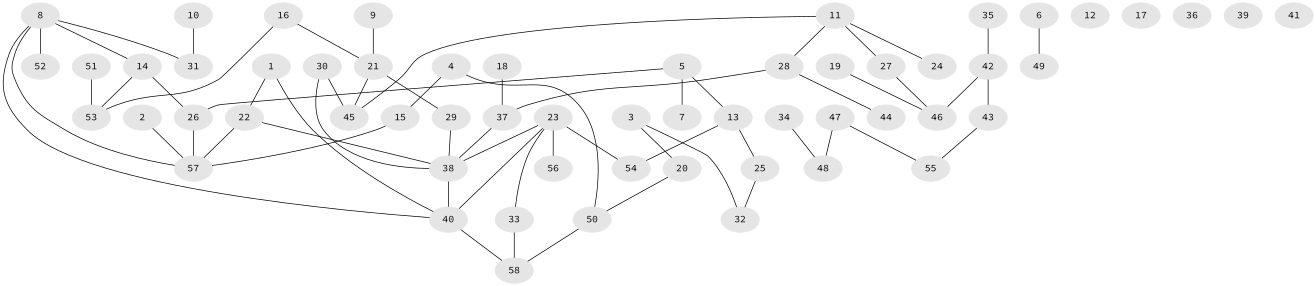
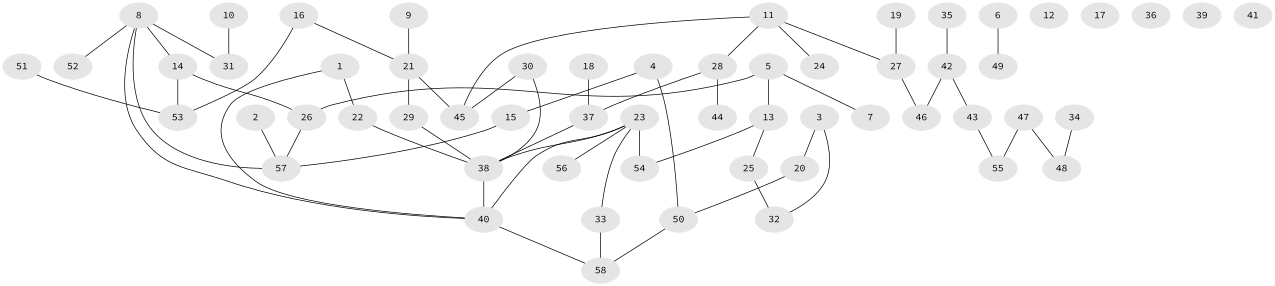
edge "19" -- "46": now "19" -- "27"
edge "22" -- "57": removed
